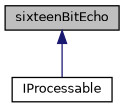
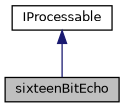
edge "IProcessable" -> "sixteenBitEcho": reversed
